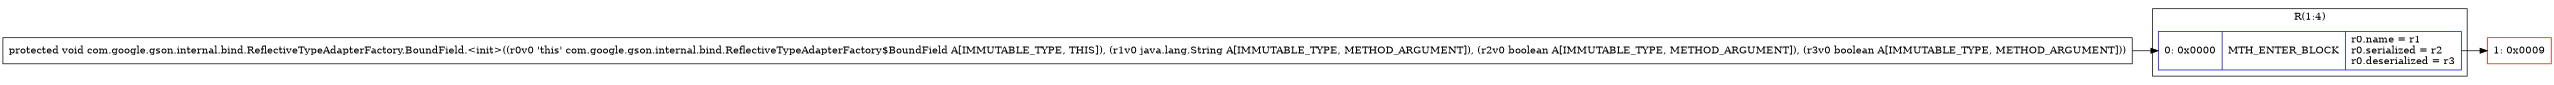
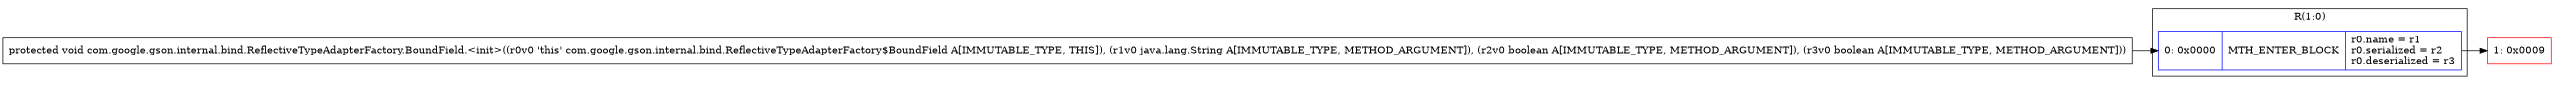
cluster "R(1:4)": label "R(1:4)" -> "R(1:0)"
